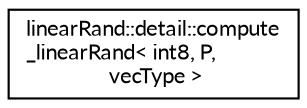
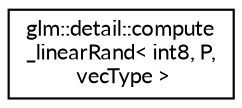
node "linearRand::detail::compute _linearRand< int8, P, vecType >": label "linearRand::detail::compute _linearRand< int8, P, vecType >" -> "glm::detail::compute _linearRand< int8, P, vecType >"
